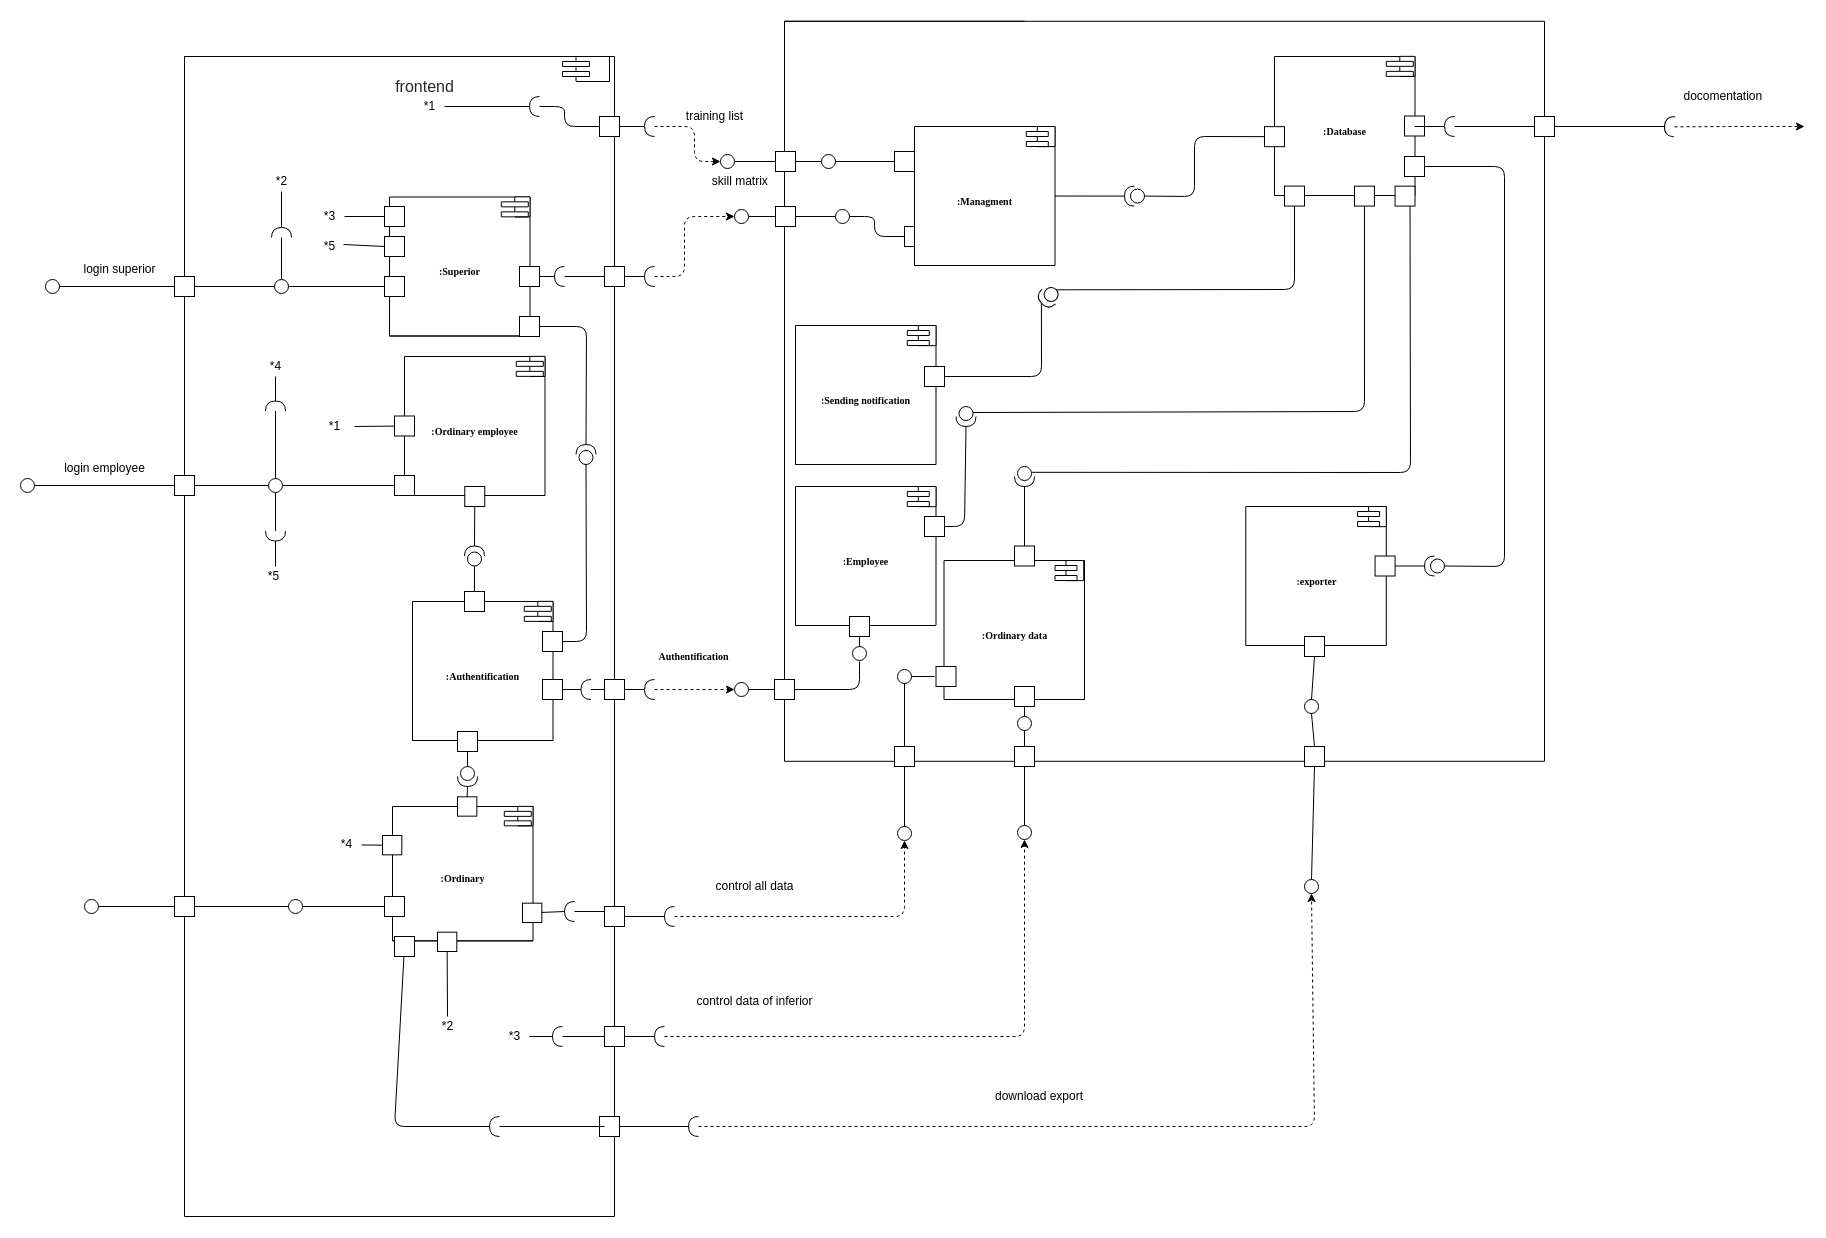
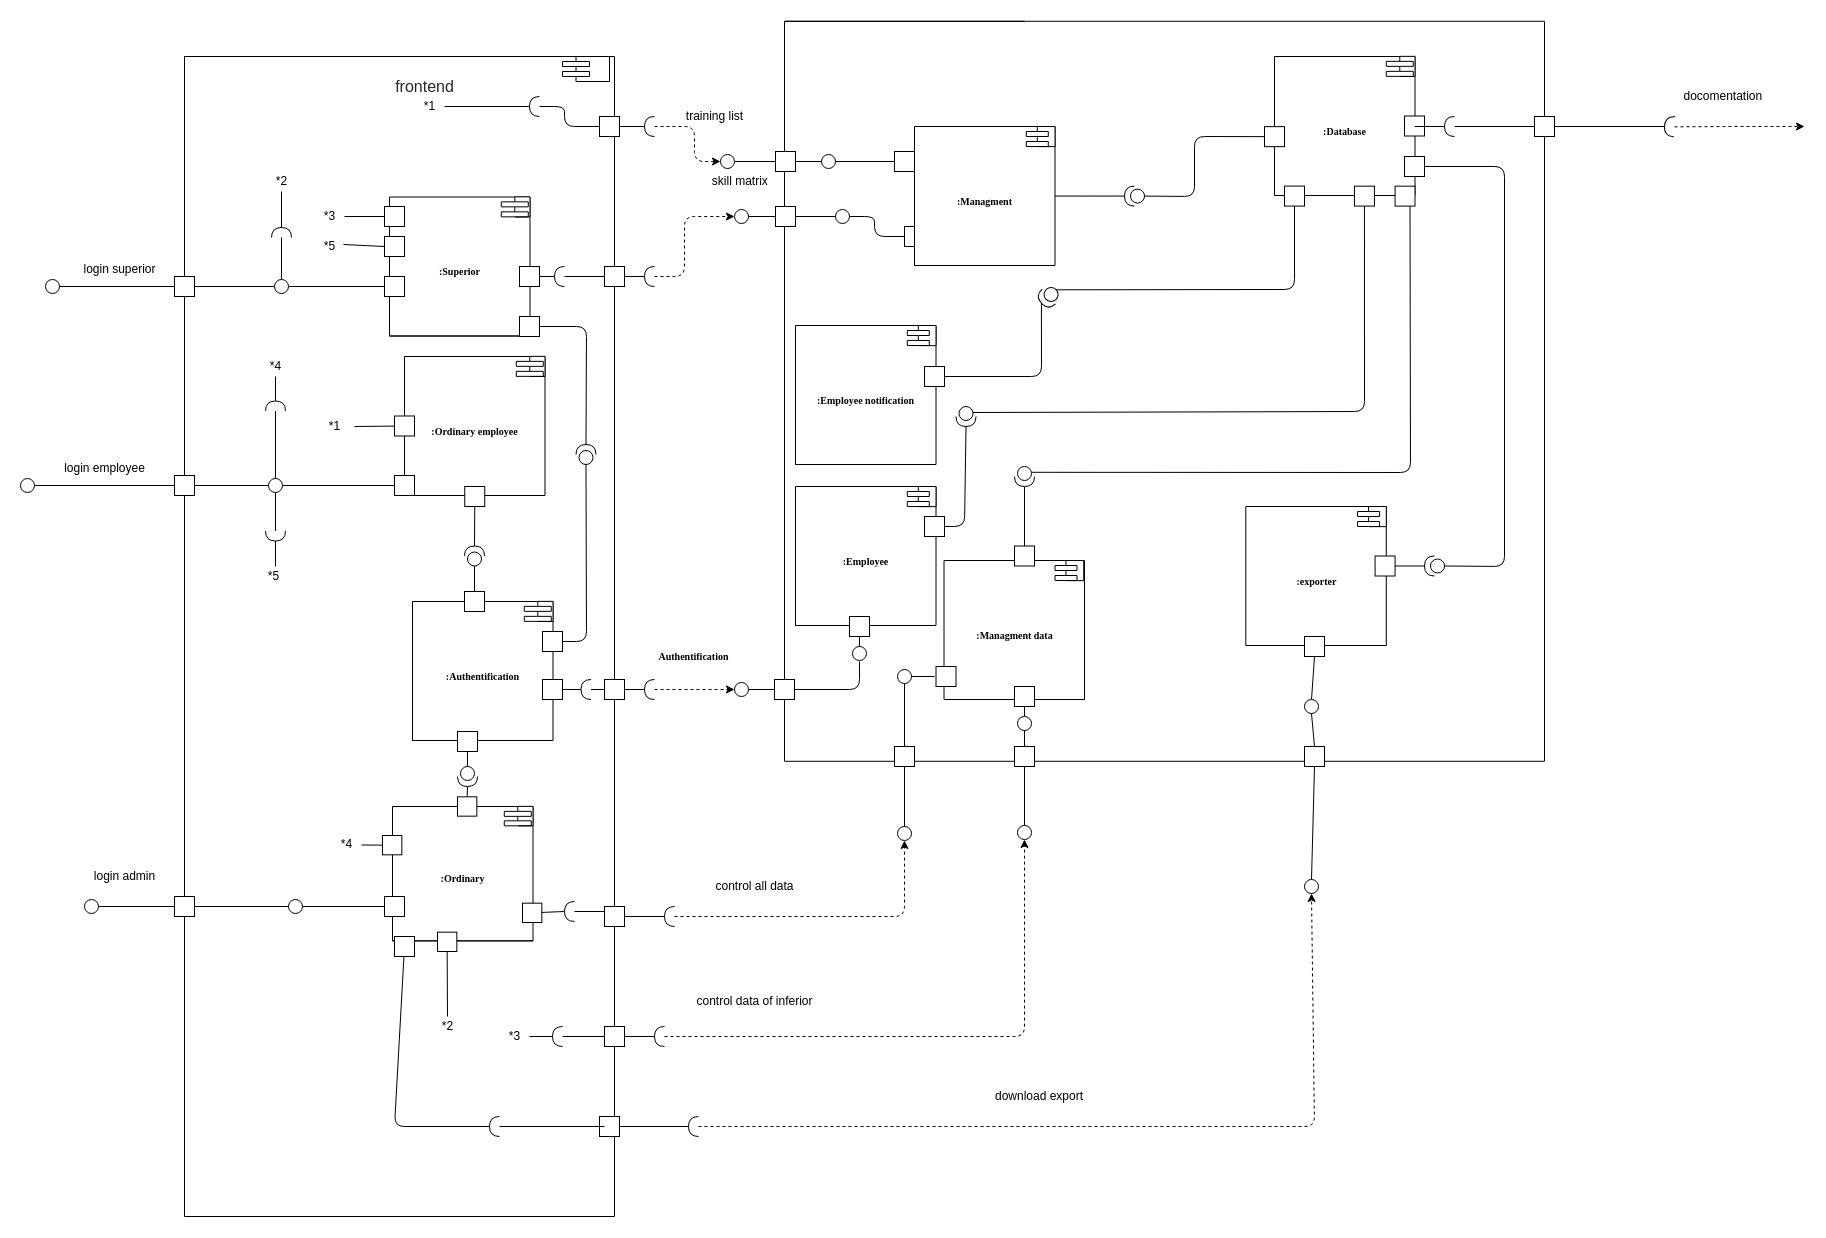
node ":Sending notification": label ":Sending notification" -> ":Employee notification"
node ":Ordinary data": label ":Ordinary data" -> ":Managment data"
node "login admin": added
